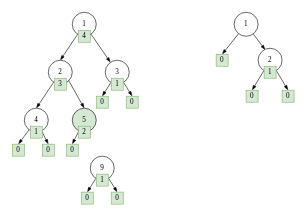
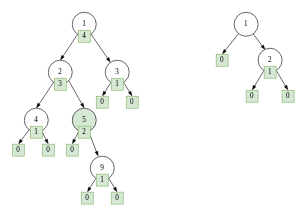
edge "5" -> "9": added
